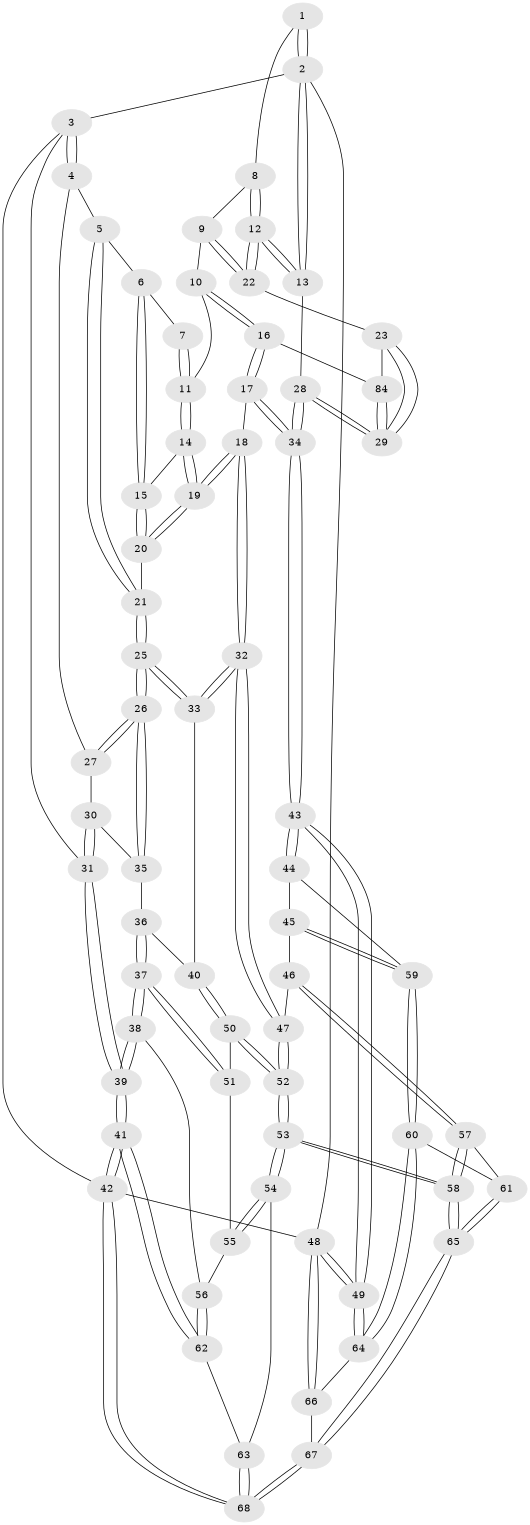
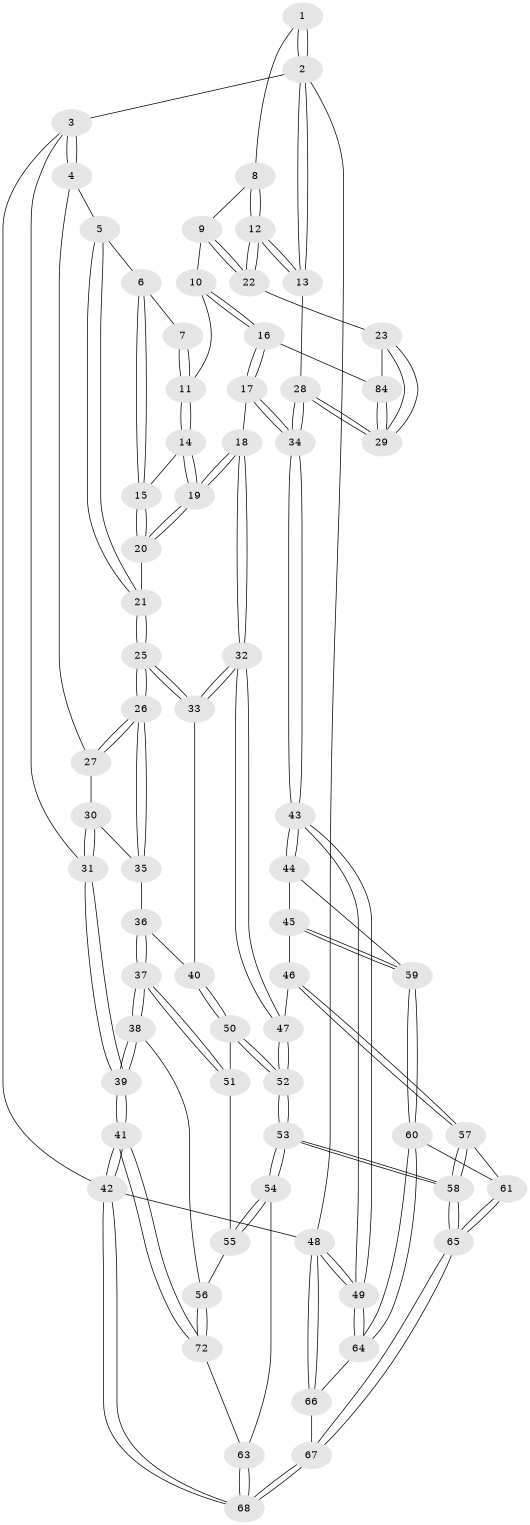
node "62": label "62" -> "72"
